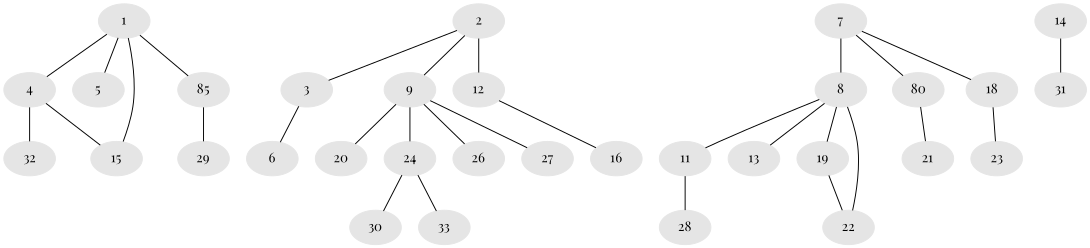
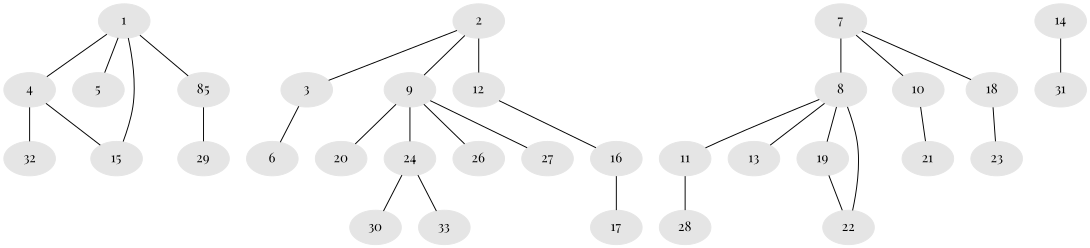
node "80": label "80" -> "10"
node "17": added
